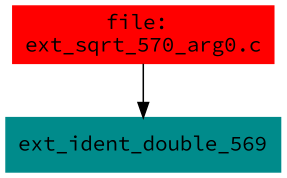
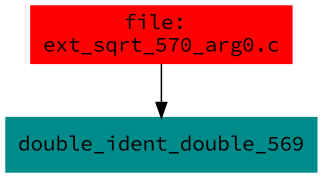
node "ext_ident_double_569": label "ext_ident_double_569" -> "double_ident_double_569"
